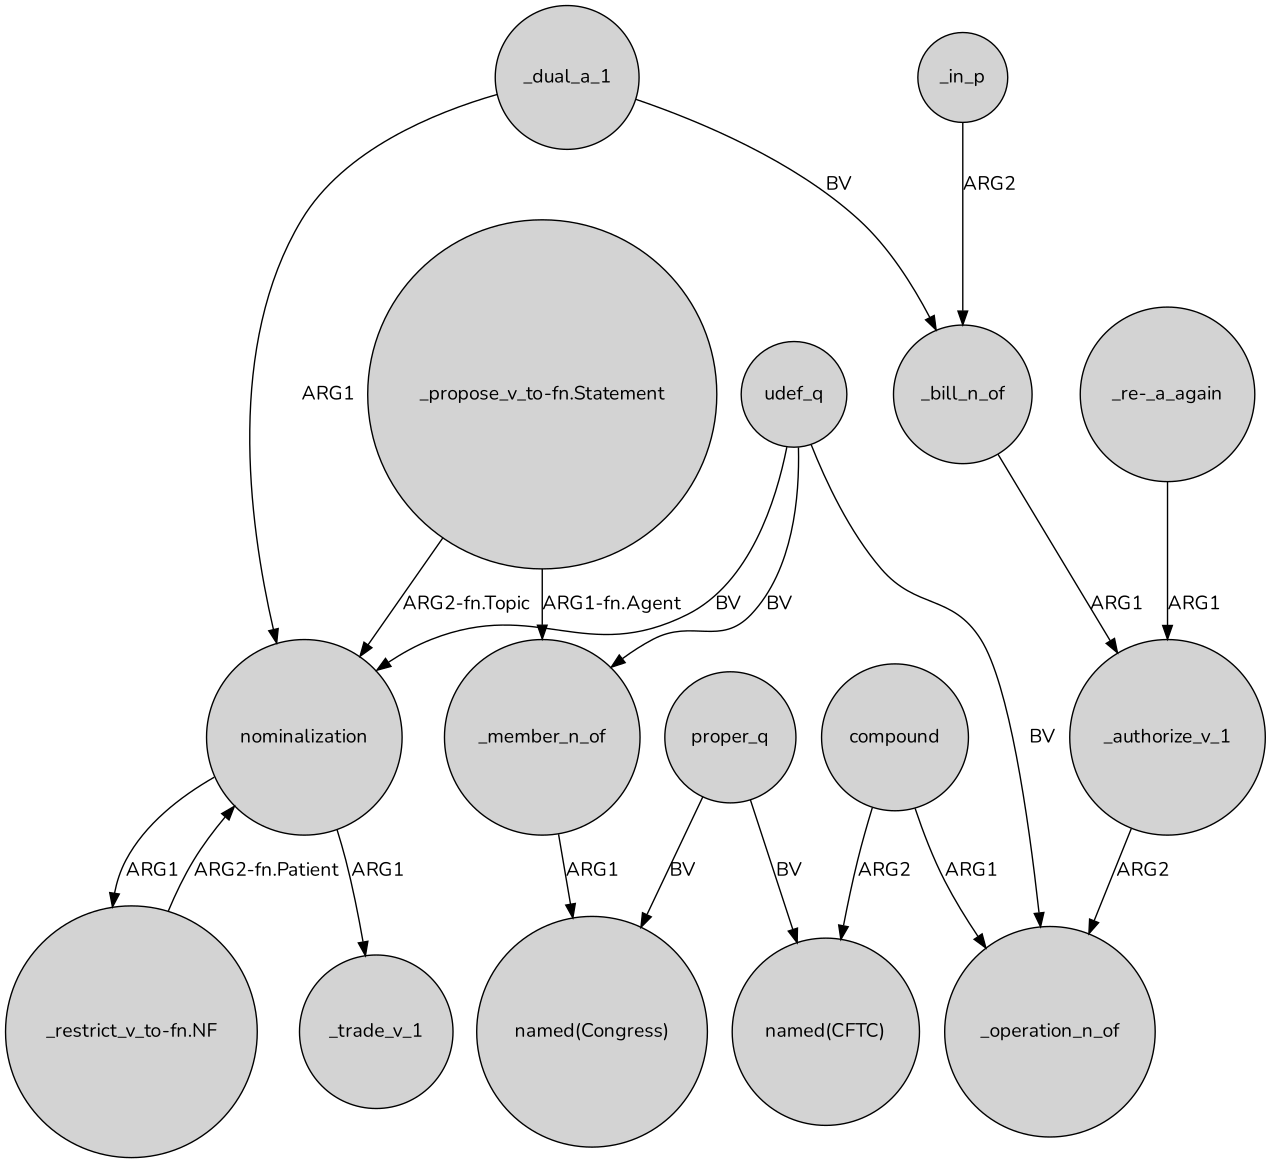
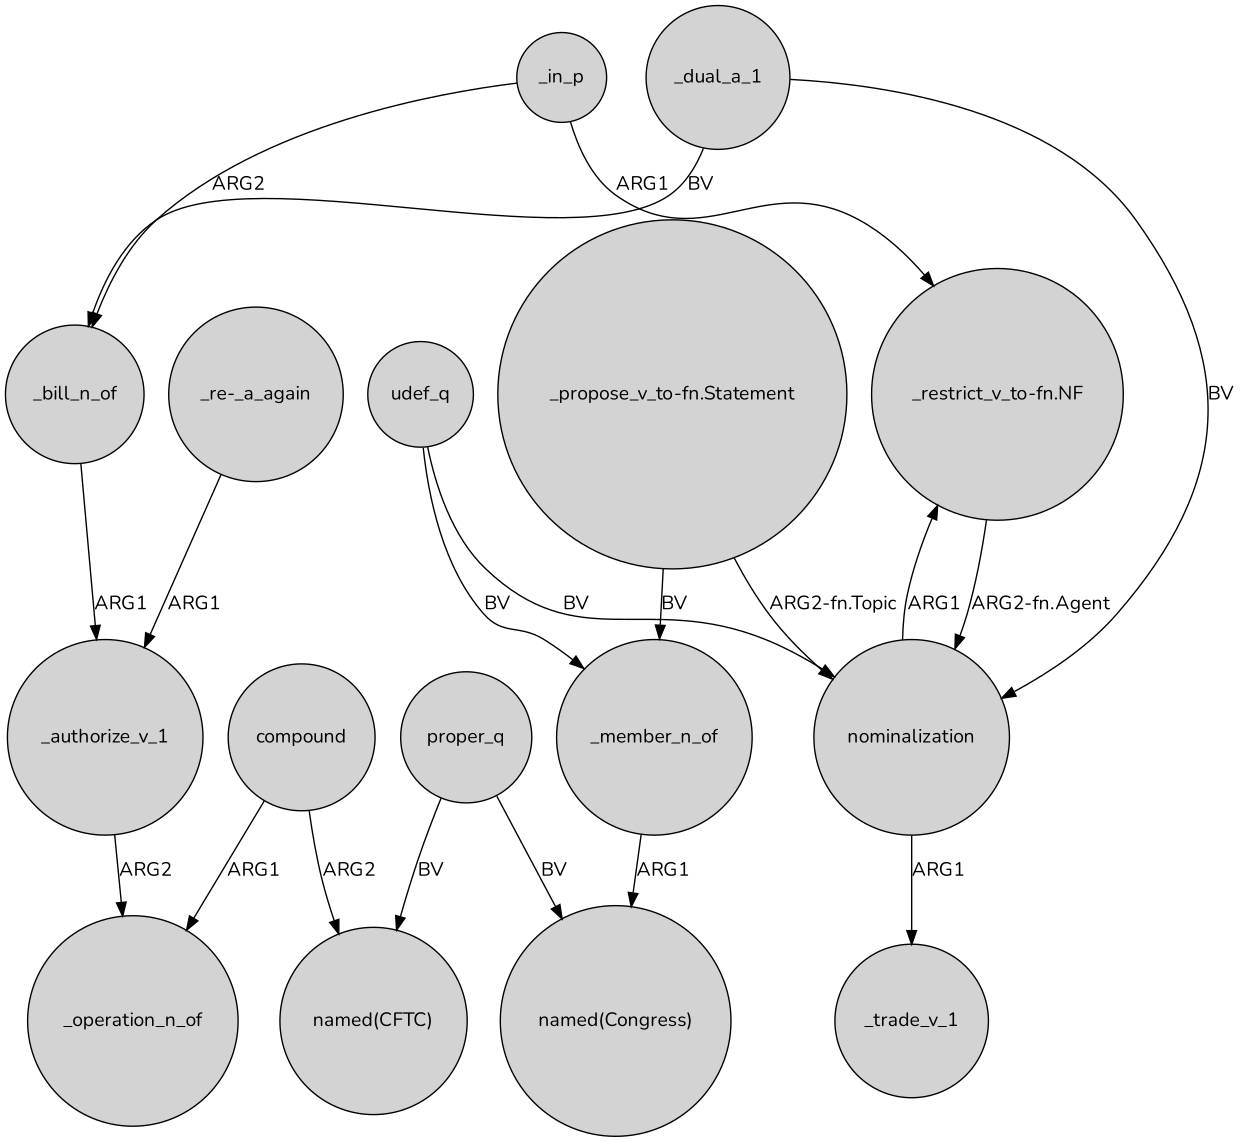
edge "_in_p" -> "_restrict_v_to-fn.NF": added, label "ARG1"
edge "_dual_a_1" -> "nominalization": label "ARG1" -> "BV"
edge "_propose_v_to-fn.Statement" -> "_member_n_of": label "ARG1-fn.Agent" -> "BV"
edge "udef_q" -> "_operation_n_of": removed, label "BV"
edge "_restrict_v_to-fn.NF" -> "nominalization": label "ARG2-fn.Patient" -> "ARG2-fn.Agent"
